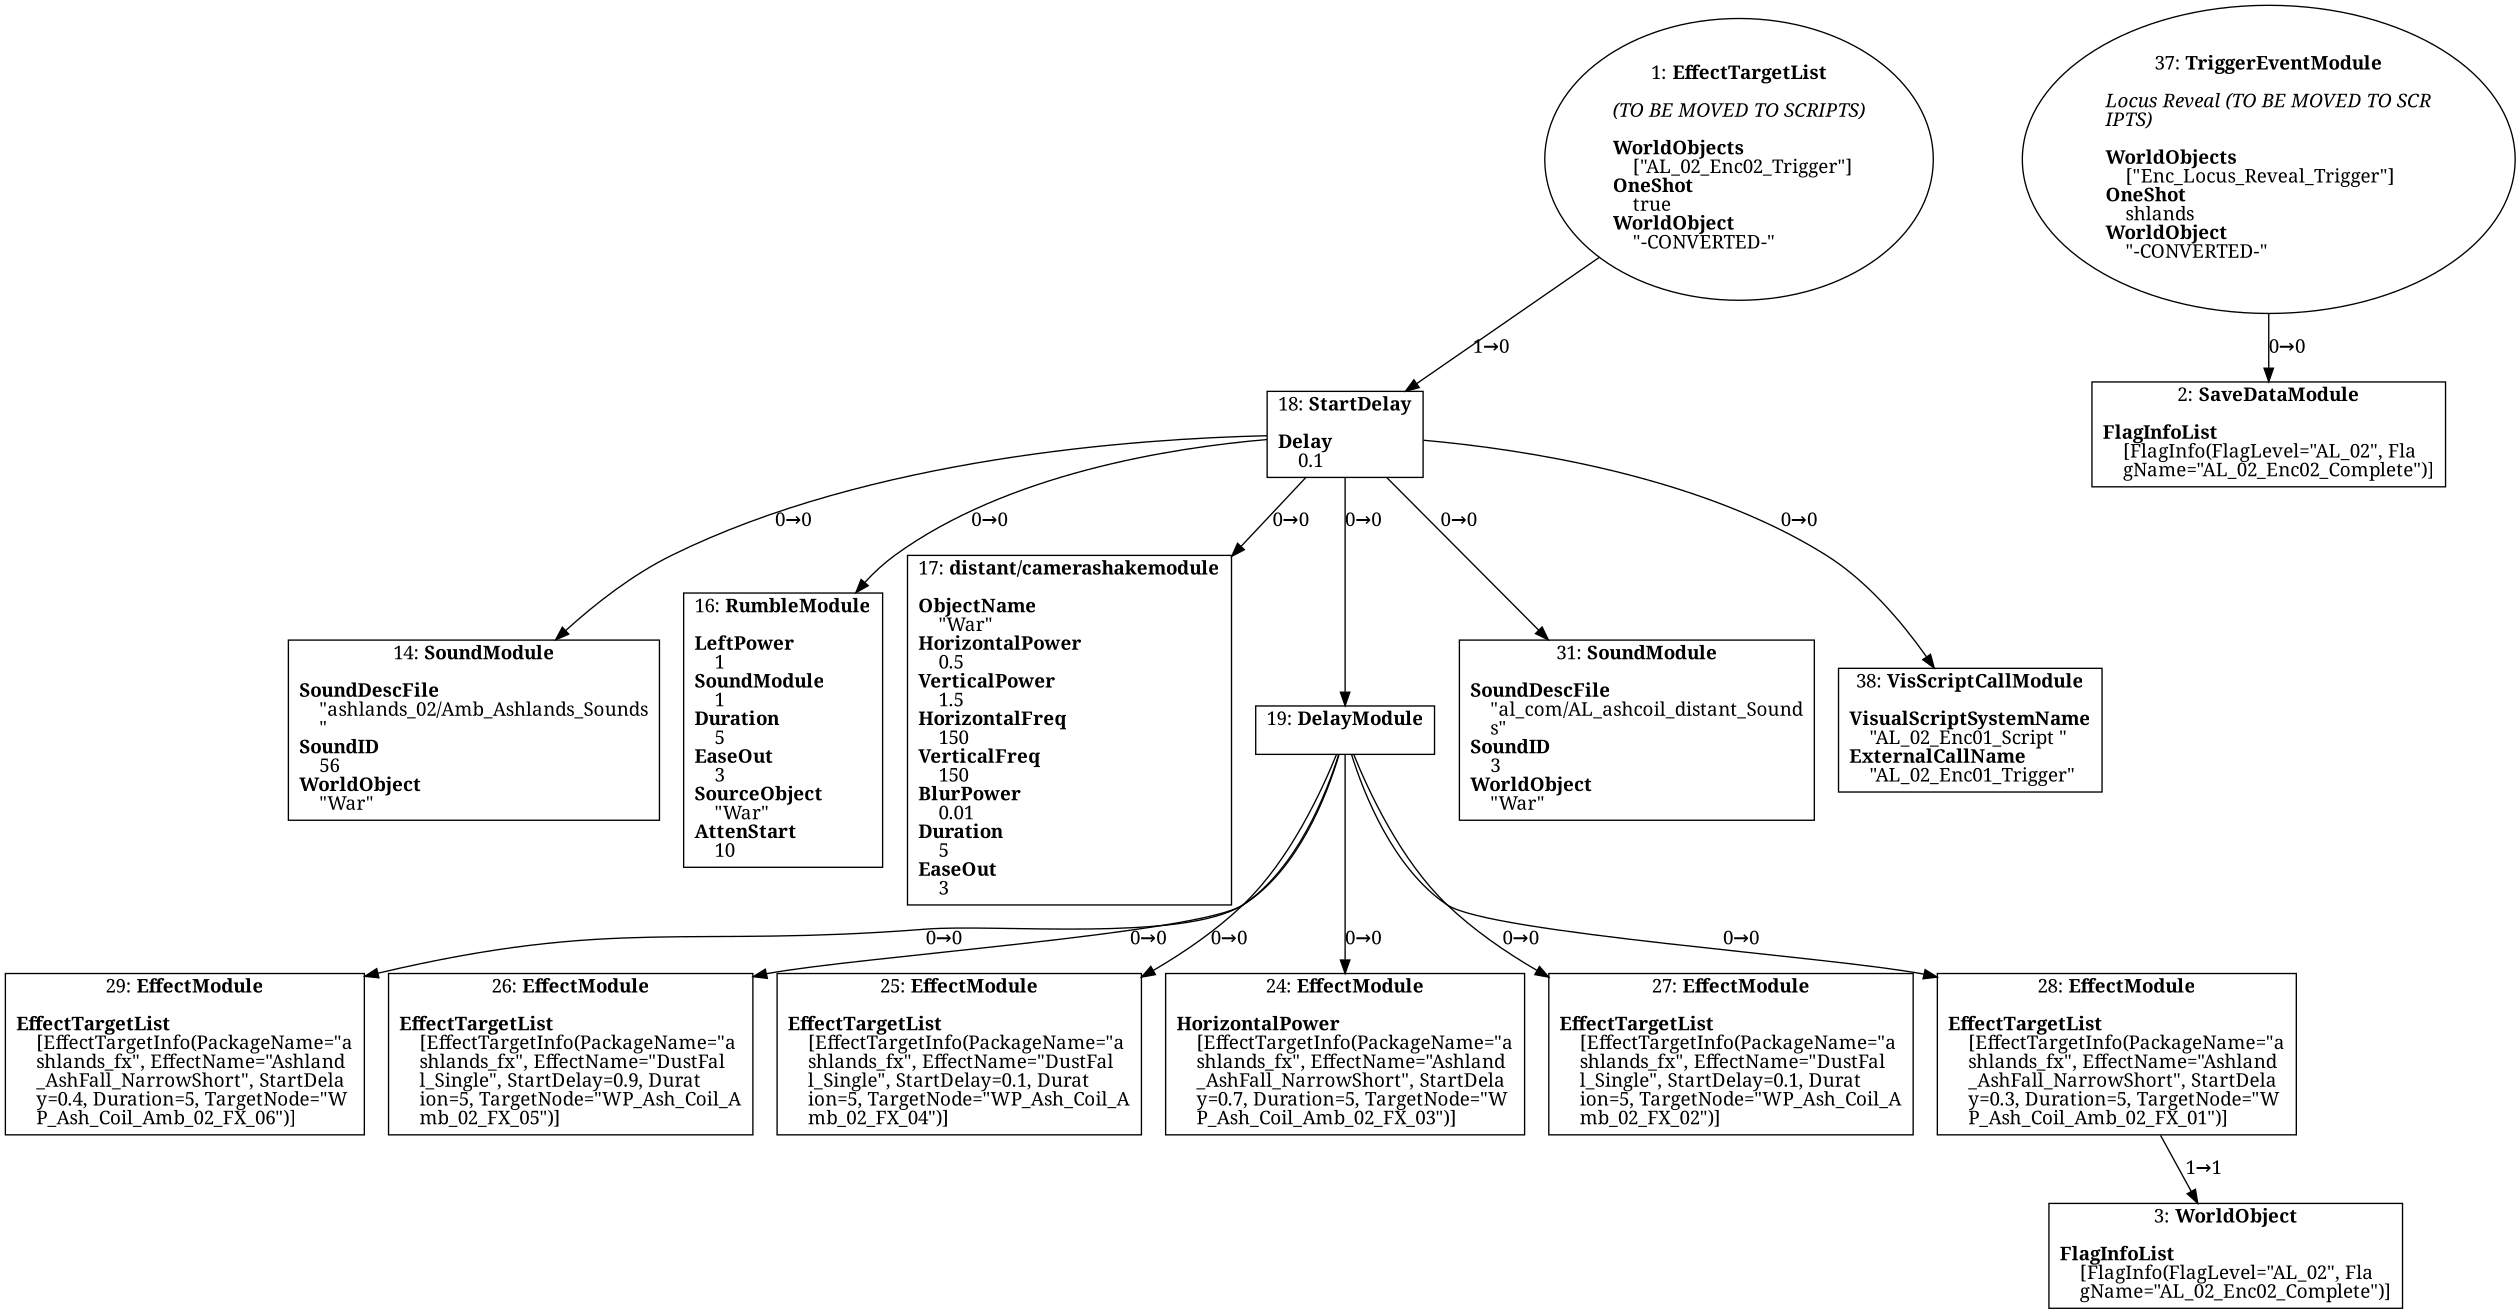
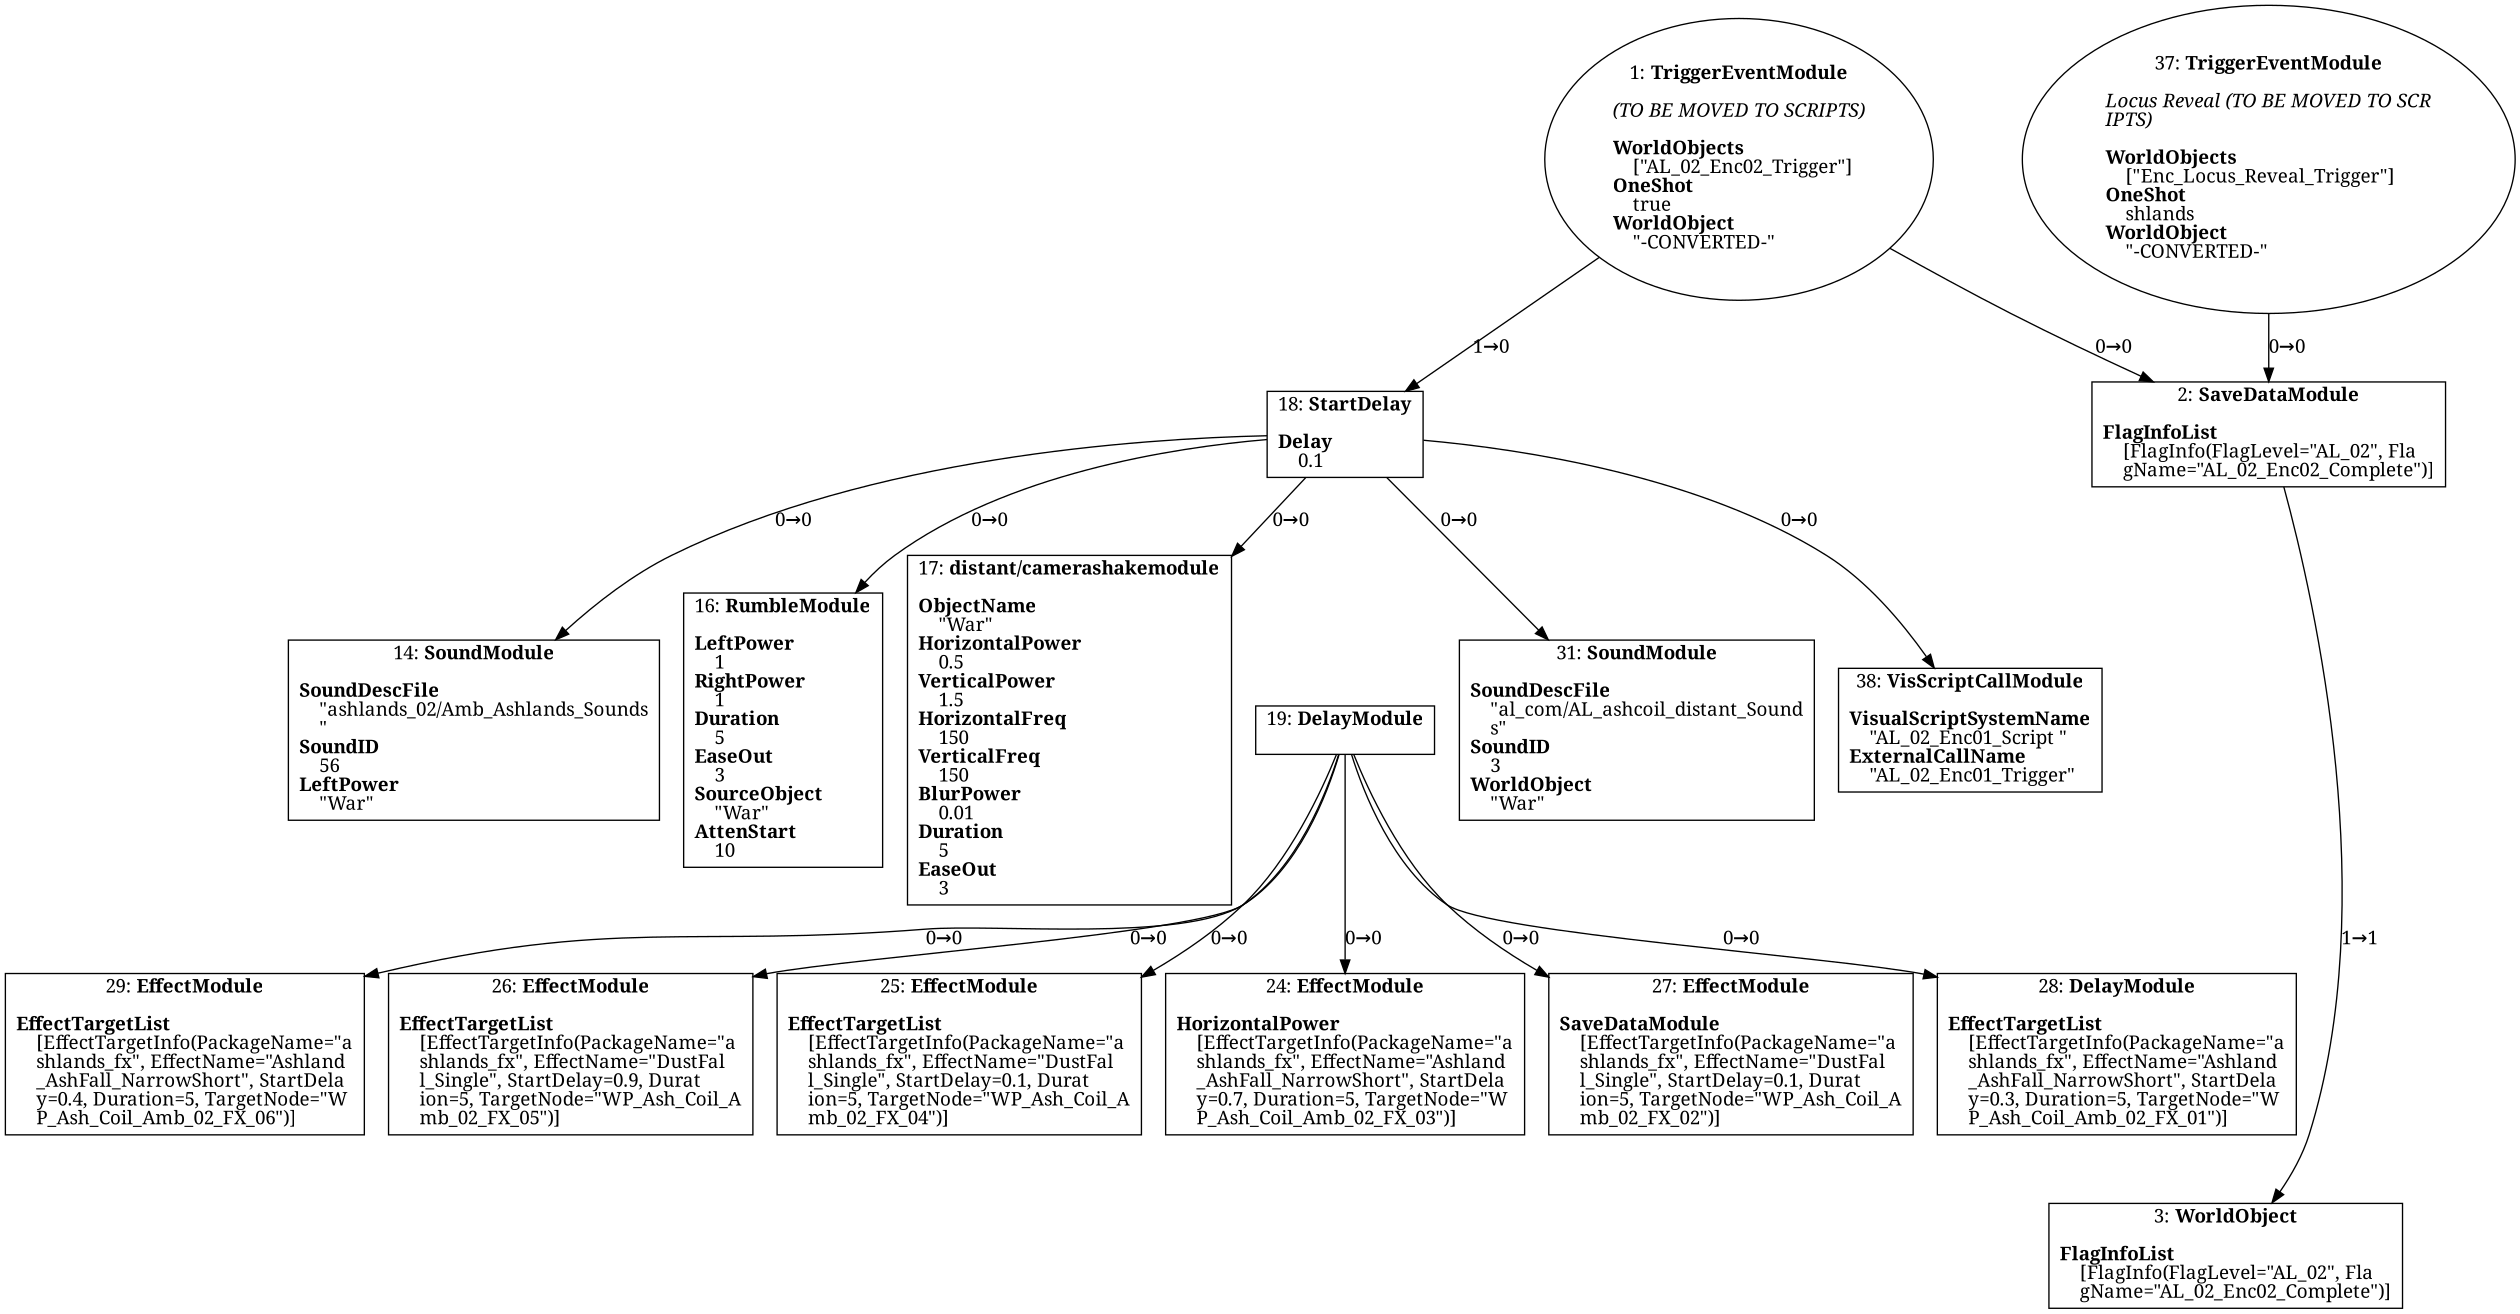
node "1:": text "EffectTargetList" -> "TriggerEventModule"
edge "1:" -> "2:": added, label "0→0"
edge "18:" -> "19:": removed, label "0→0"
node "16:": text "SoundModule" -> "RightPower"
node "14:": text "WorldObject" -> "LeftPower"
node "28:": text "EffectModule" -> "DelayModule"
node "27:": text "EffectTargetList" -> "SaveDataModule"
edge "28:" -> "3:": now "2:" -> "3:"
